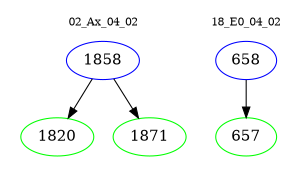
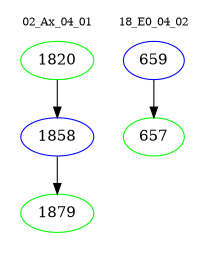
cluster "02_Ax_04_02": label "02_Ax_04_02" -> "02_Ax_04_01"
node "658": label "658" -> "659"
edge "1858" -> "1820": reversed
node "1871": label "1871" -> "1879"
